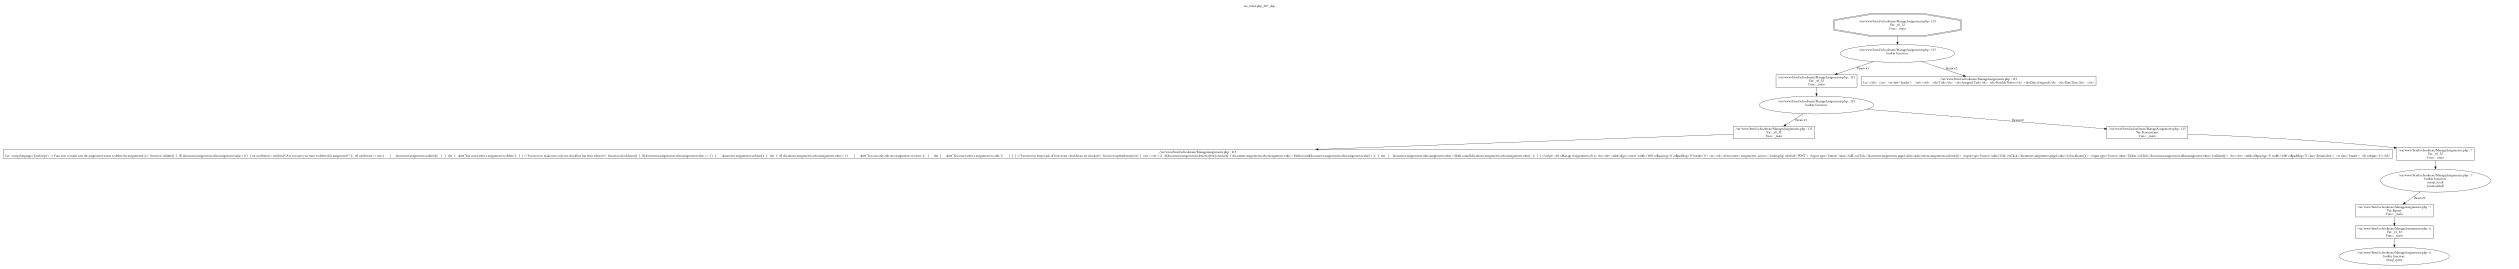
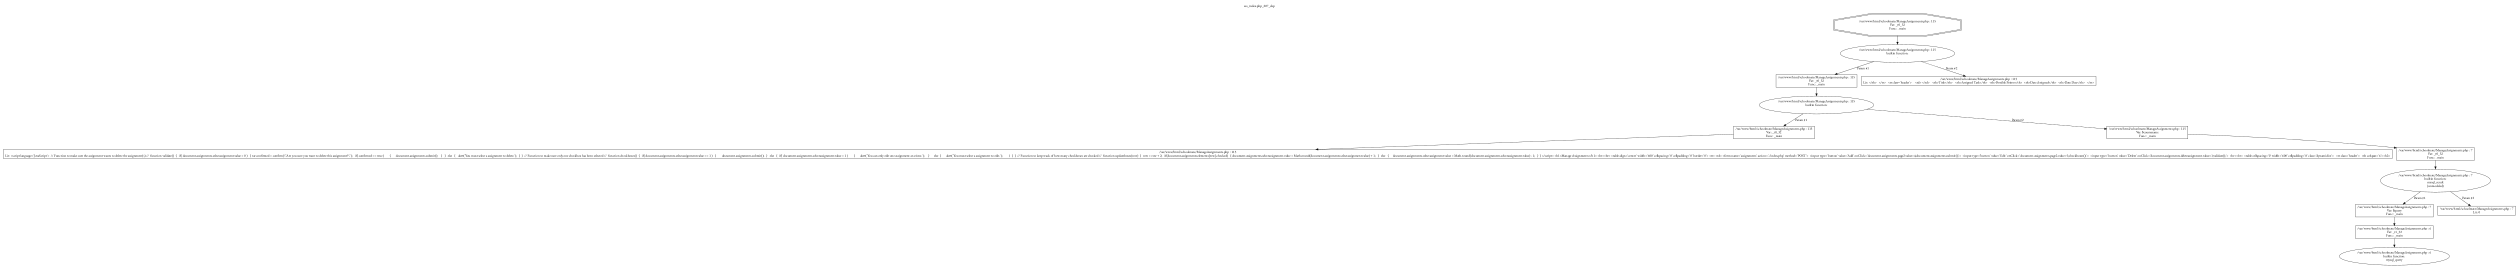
node "/var/www/html/schoolmate/ManageAssignments.php : 7 Lit: 0": added
